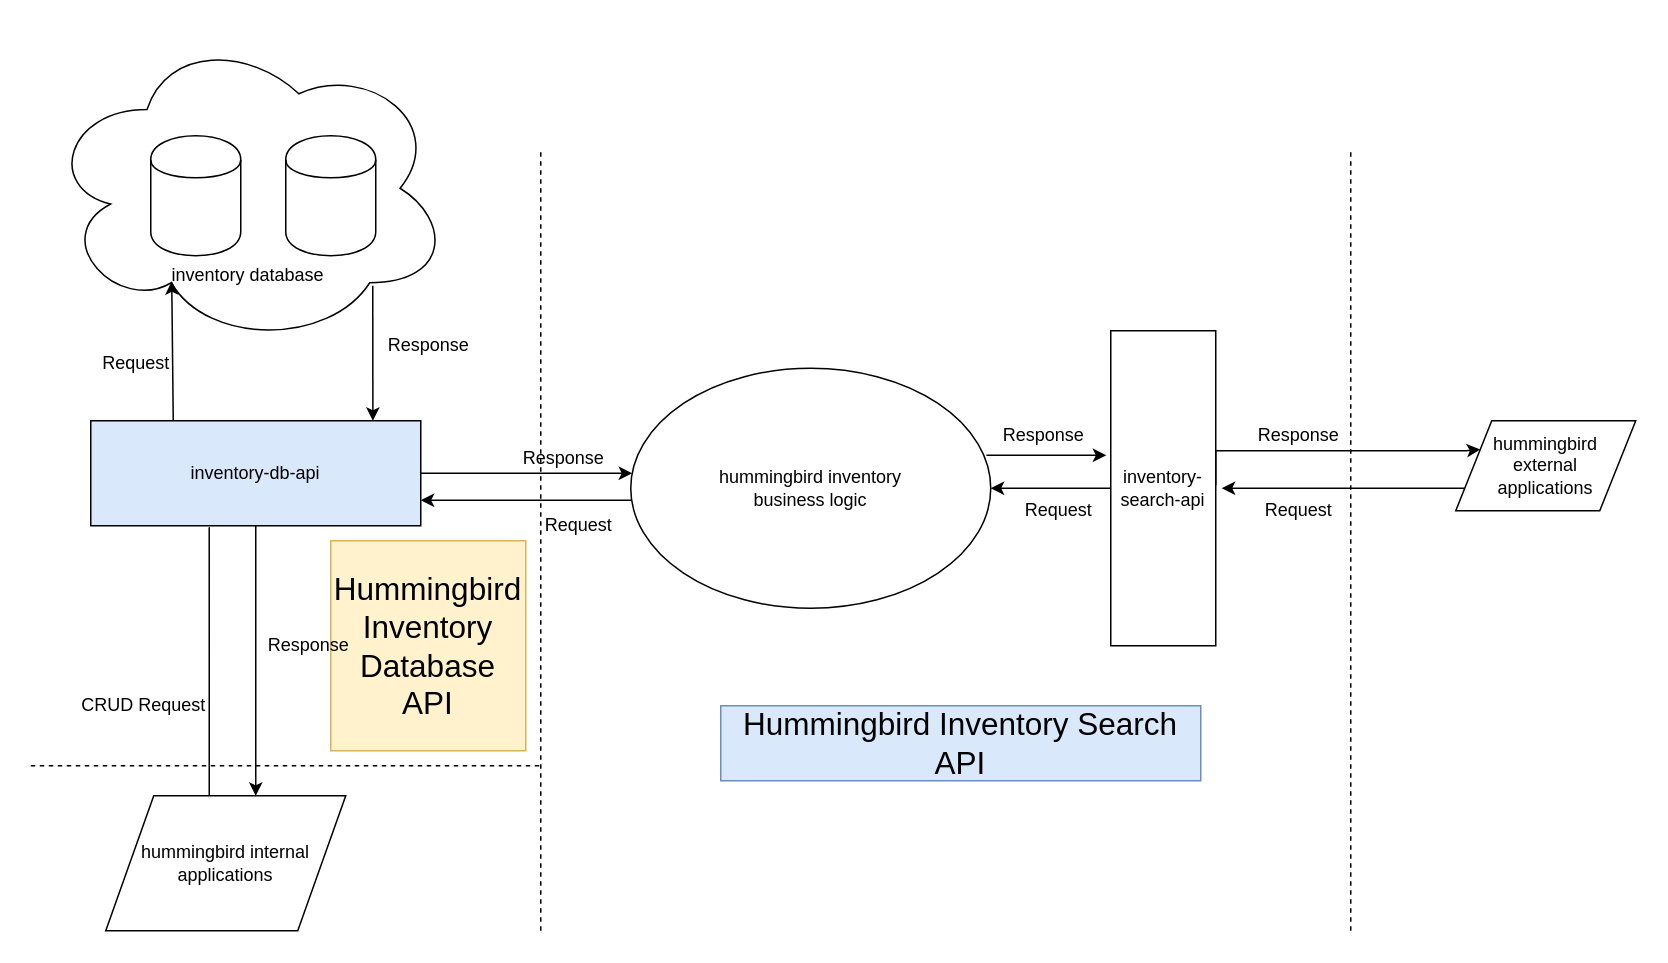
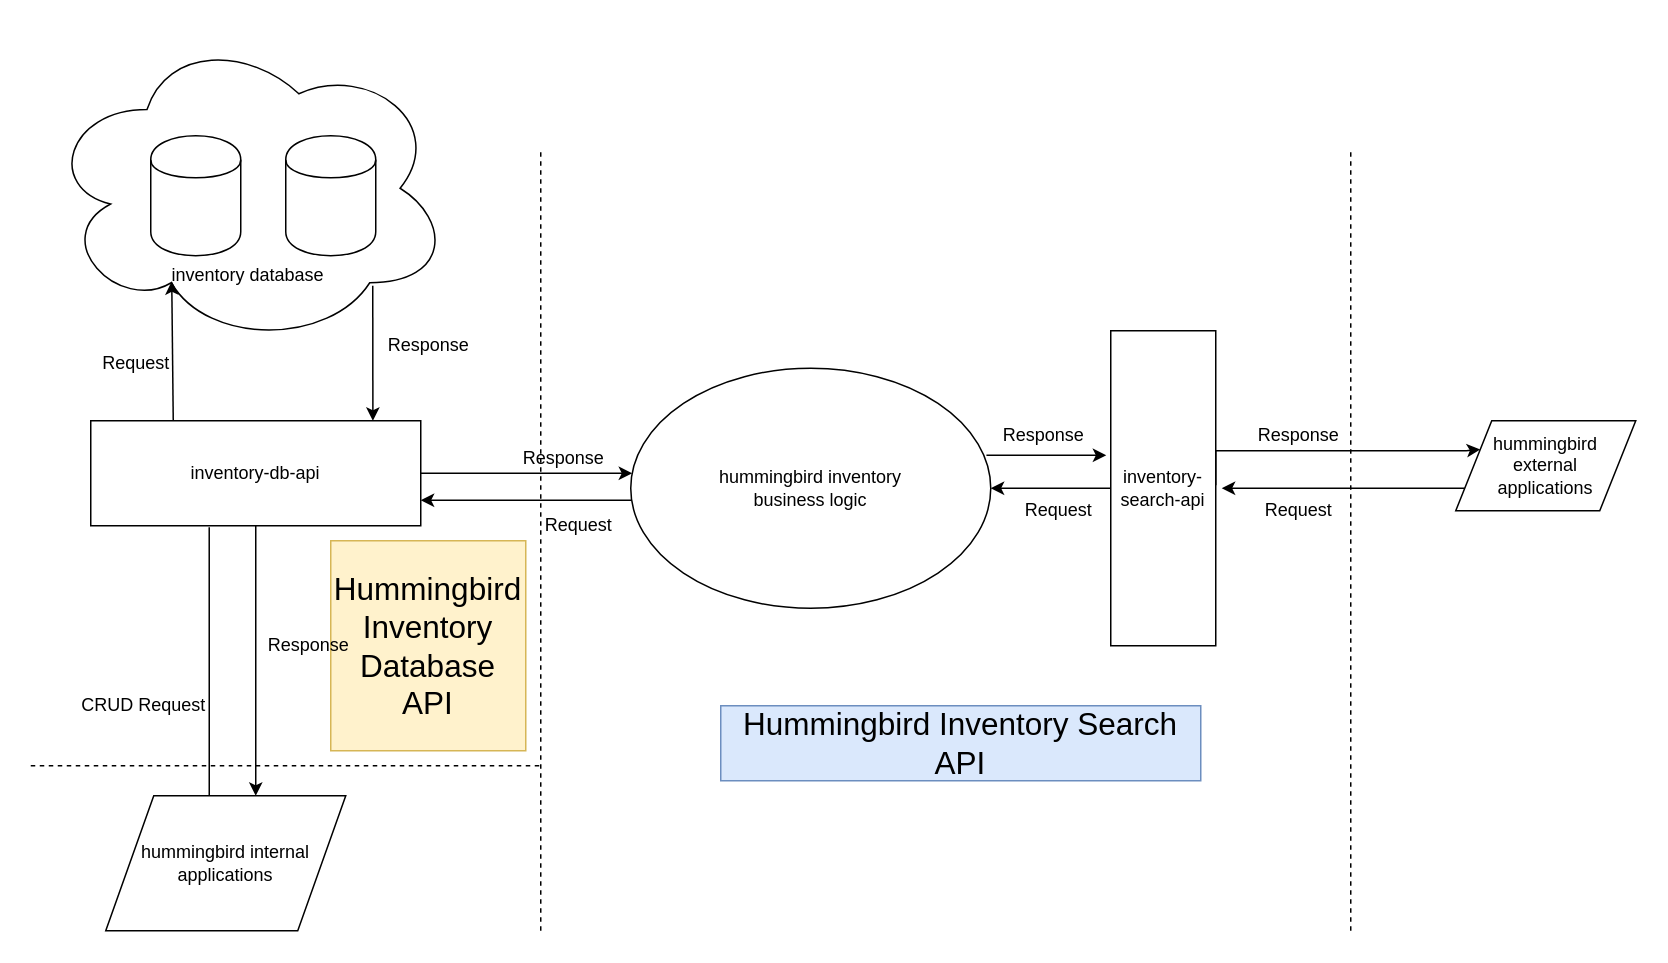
node "inventory-db-api": fillcolor #dae8fc -> #ffffff
